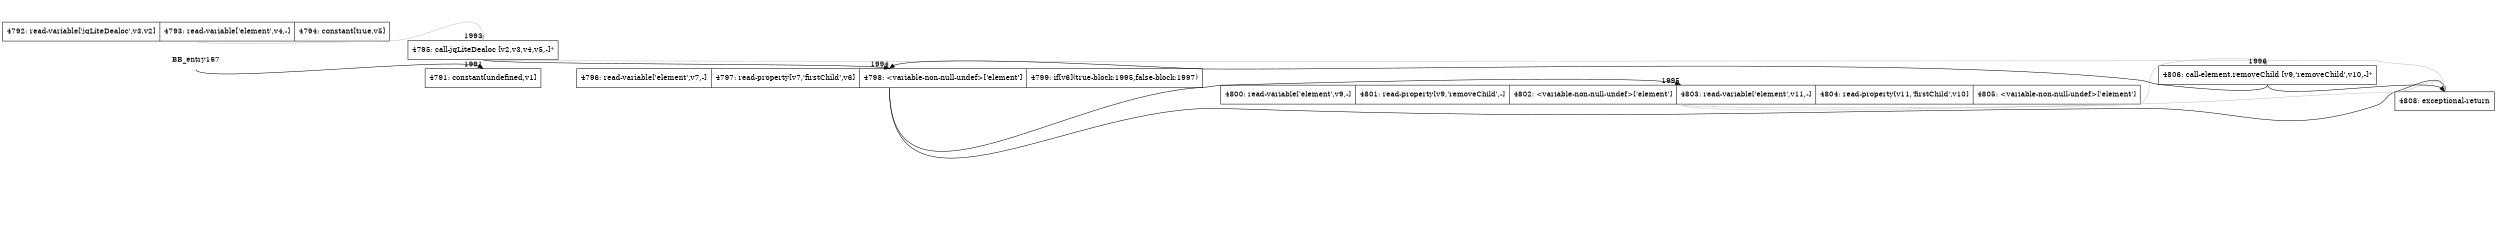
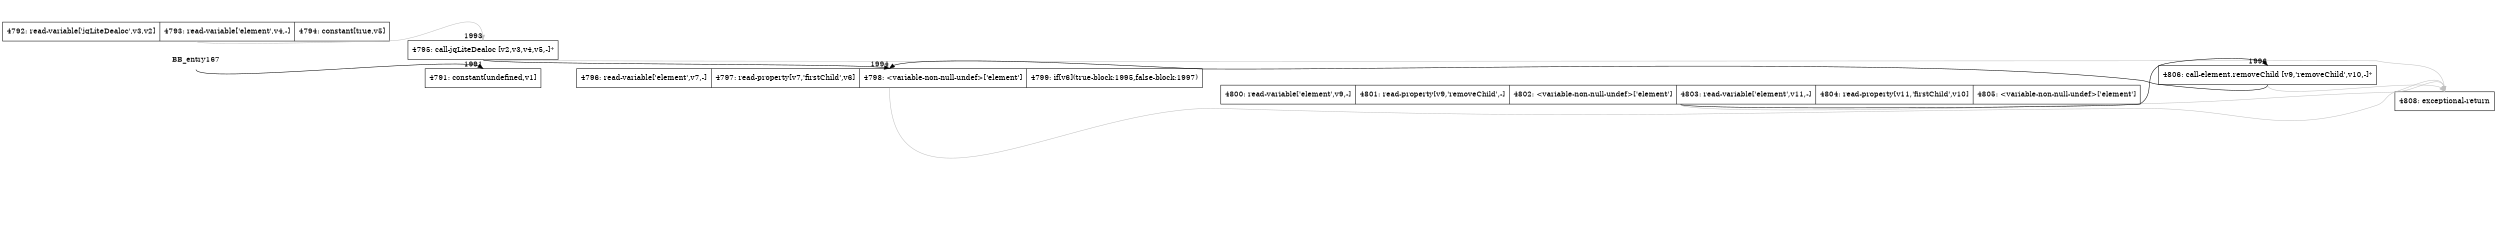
edge "4796: read-variable['element',v7,-]" -> "4800: read-variable['element',v9,-]": removed
edge "4806: call-element.removeChild [v9,'removeChild',v10,-]*" -> "4808: exceptional-return": color black -> gray
edge "4800: read-variable['element',v9,-]" -> "4806: call-element.removeChild [v9,'removeChild',v10,-]*": color gray -> black
edge "4796: read-variable['element',v7,-]" -> "4808: exceptional-return": color black -> gray
